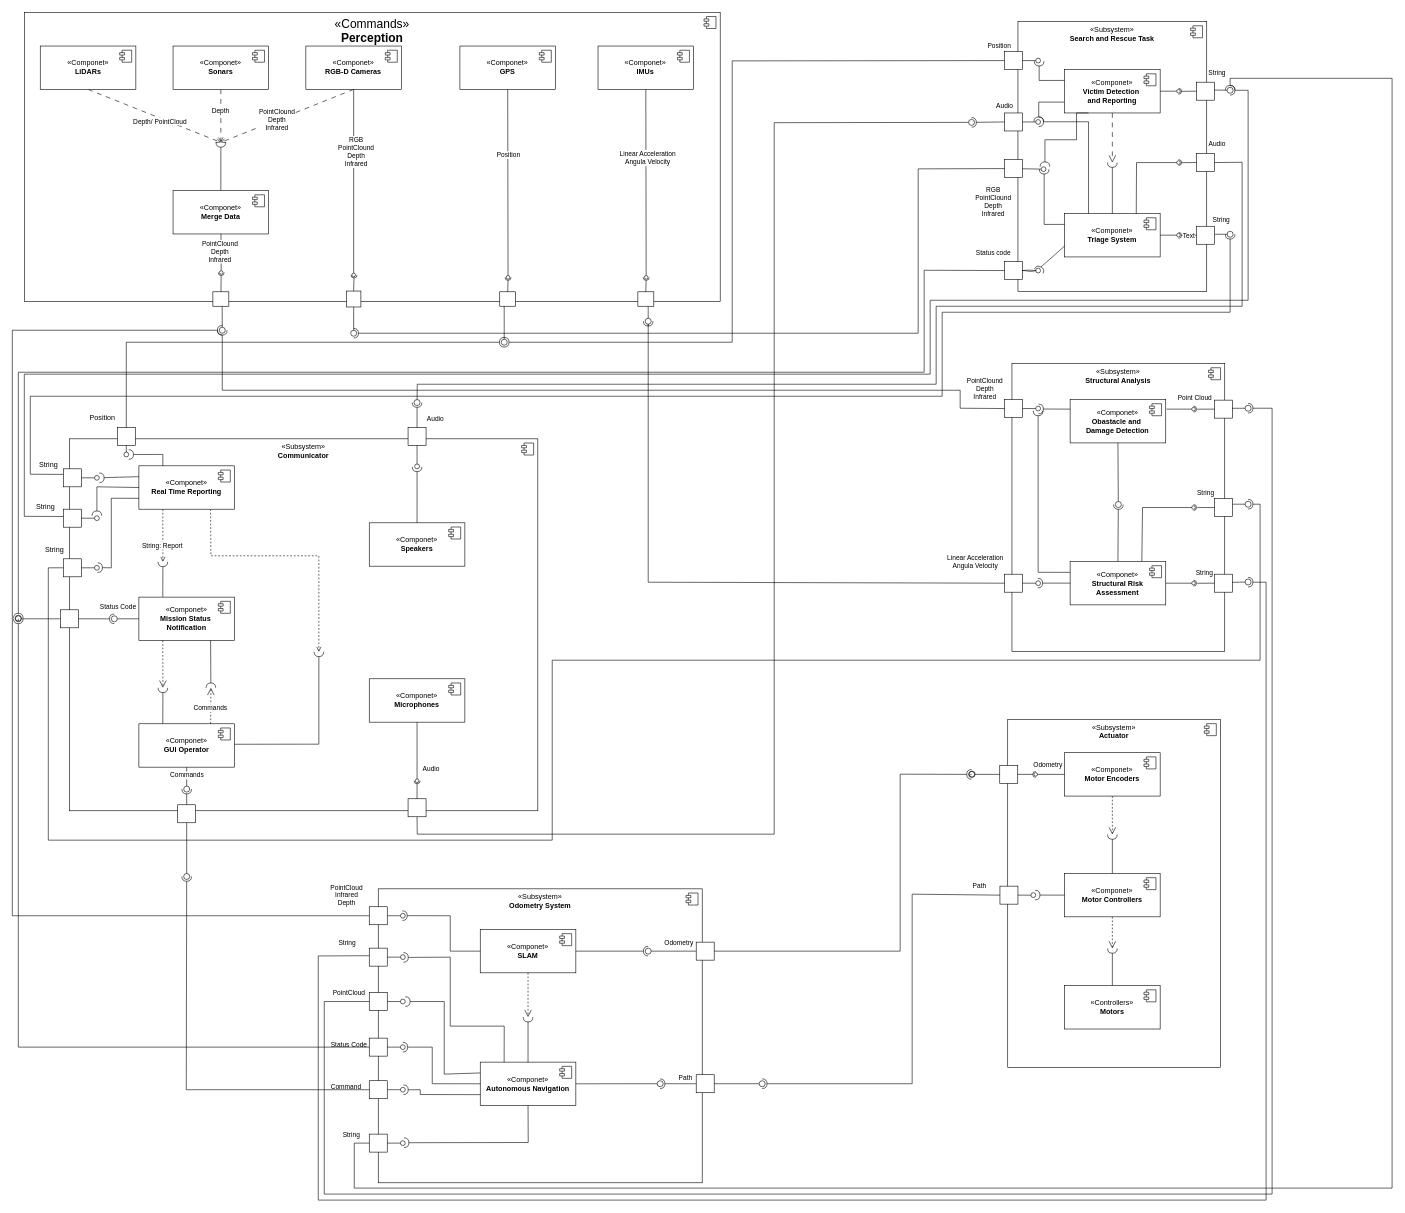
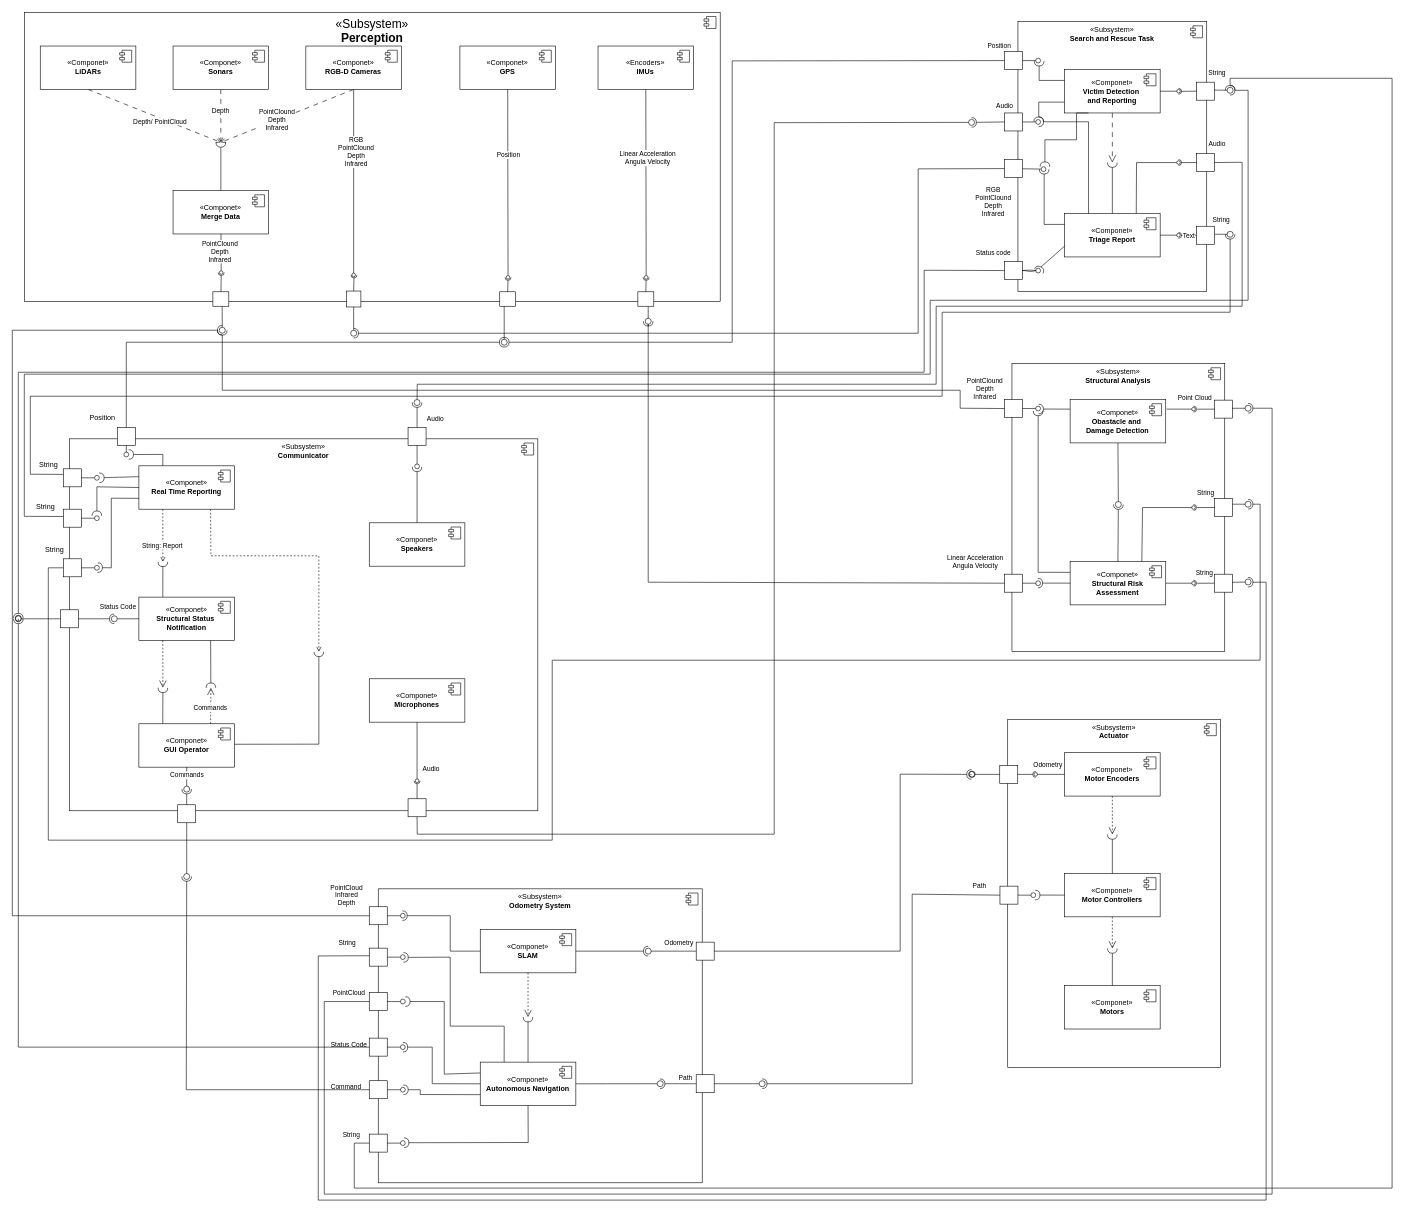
node "«Commands» Perception": label "«Commands» Perception" -> "«Subsystem» Perception"
node "«Componet» IMUs": label "«Componet» IMUs" -> "«Encoders» IMUs"
node "«Componet» Triage System": label "«Componet» Triage System" -> "«Componet» Triage Report"
node "«Componet» Mission Status Notification": label "«Componet» Mission Status Notification" -> "«Componet» Structural Status Notification"
node "«Controllers» Motors": label "«Controllers» Motors" -> "«Componet» Motors"
